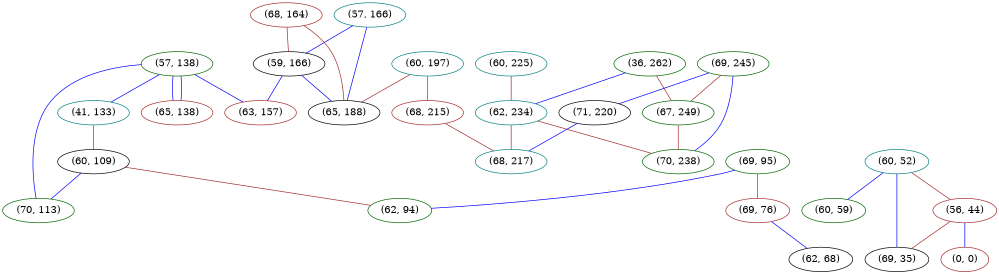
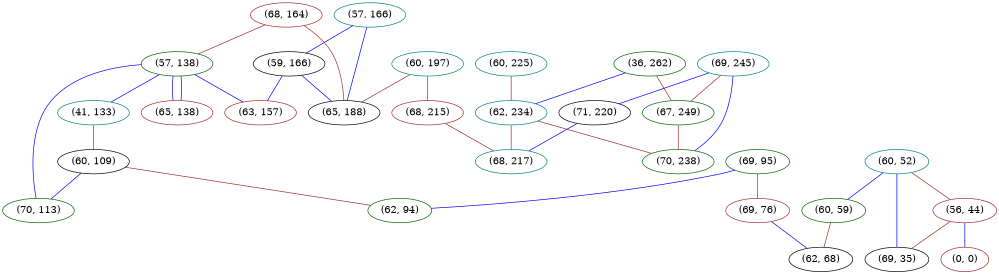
edge "(68, 164)" -- "(59, 166)": now "(68, 164)" -- "(57, 138)"
node "(69, 245)": color darkgreen -> teal
edge "(60, 59)" -- "(62, 68)": added
